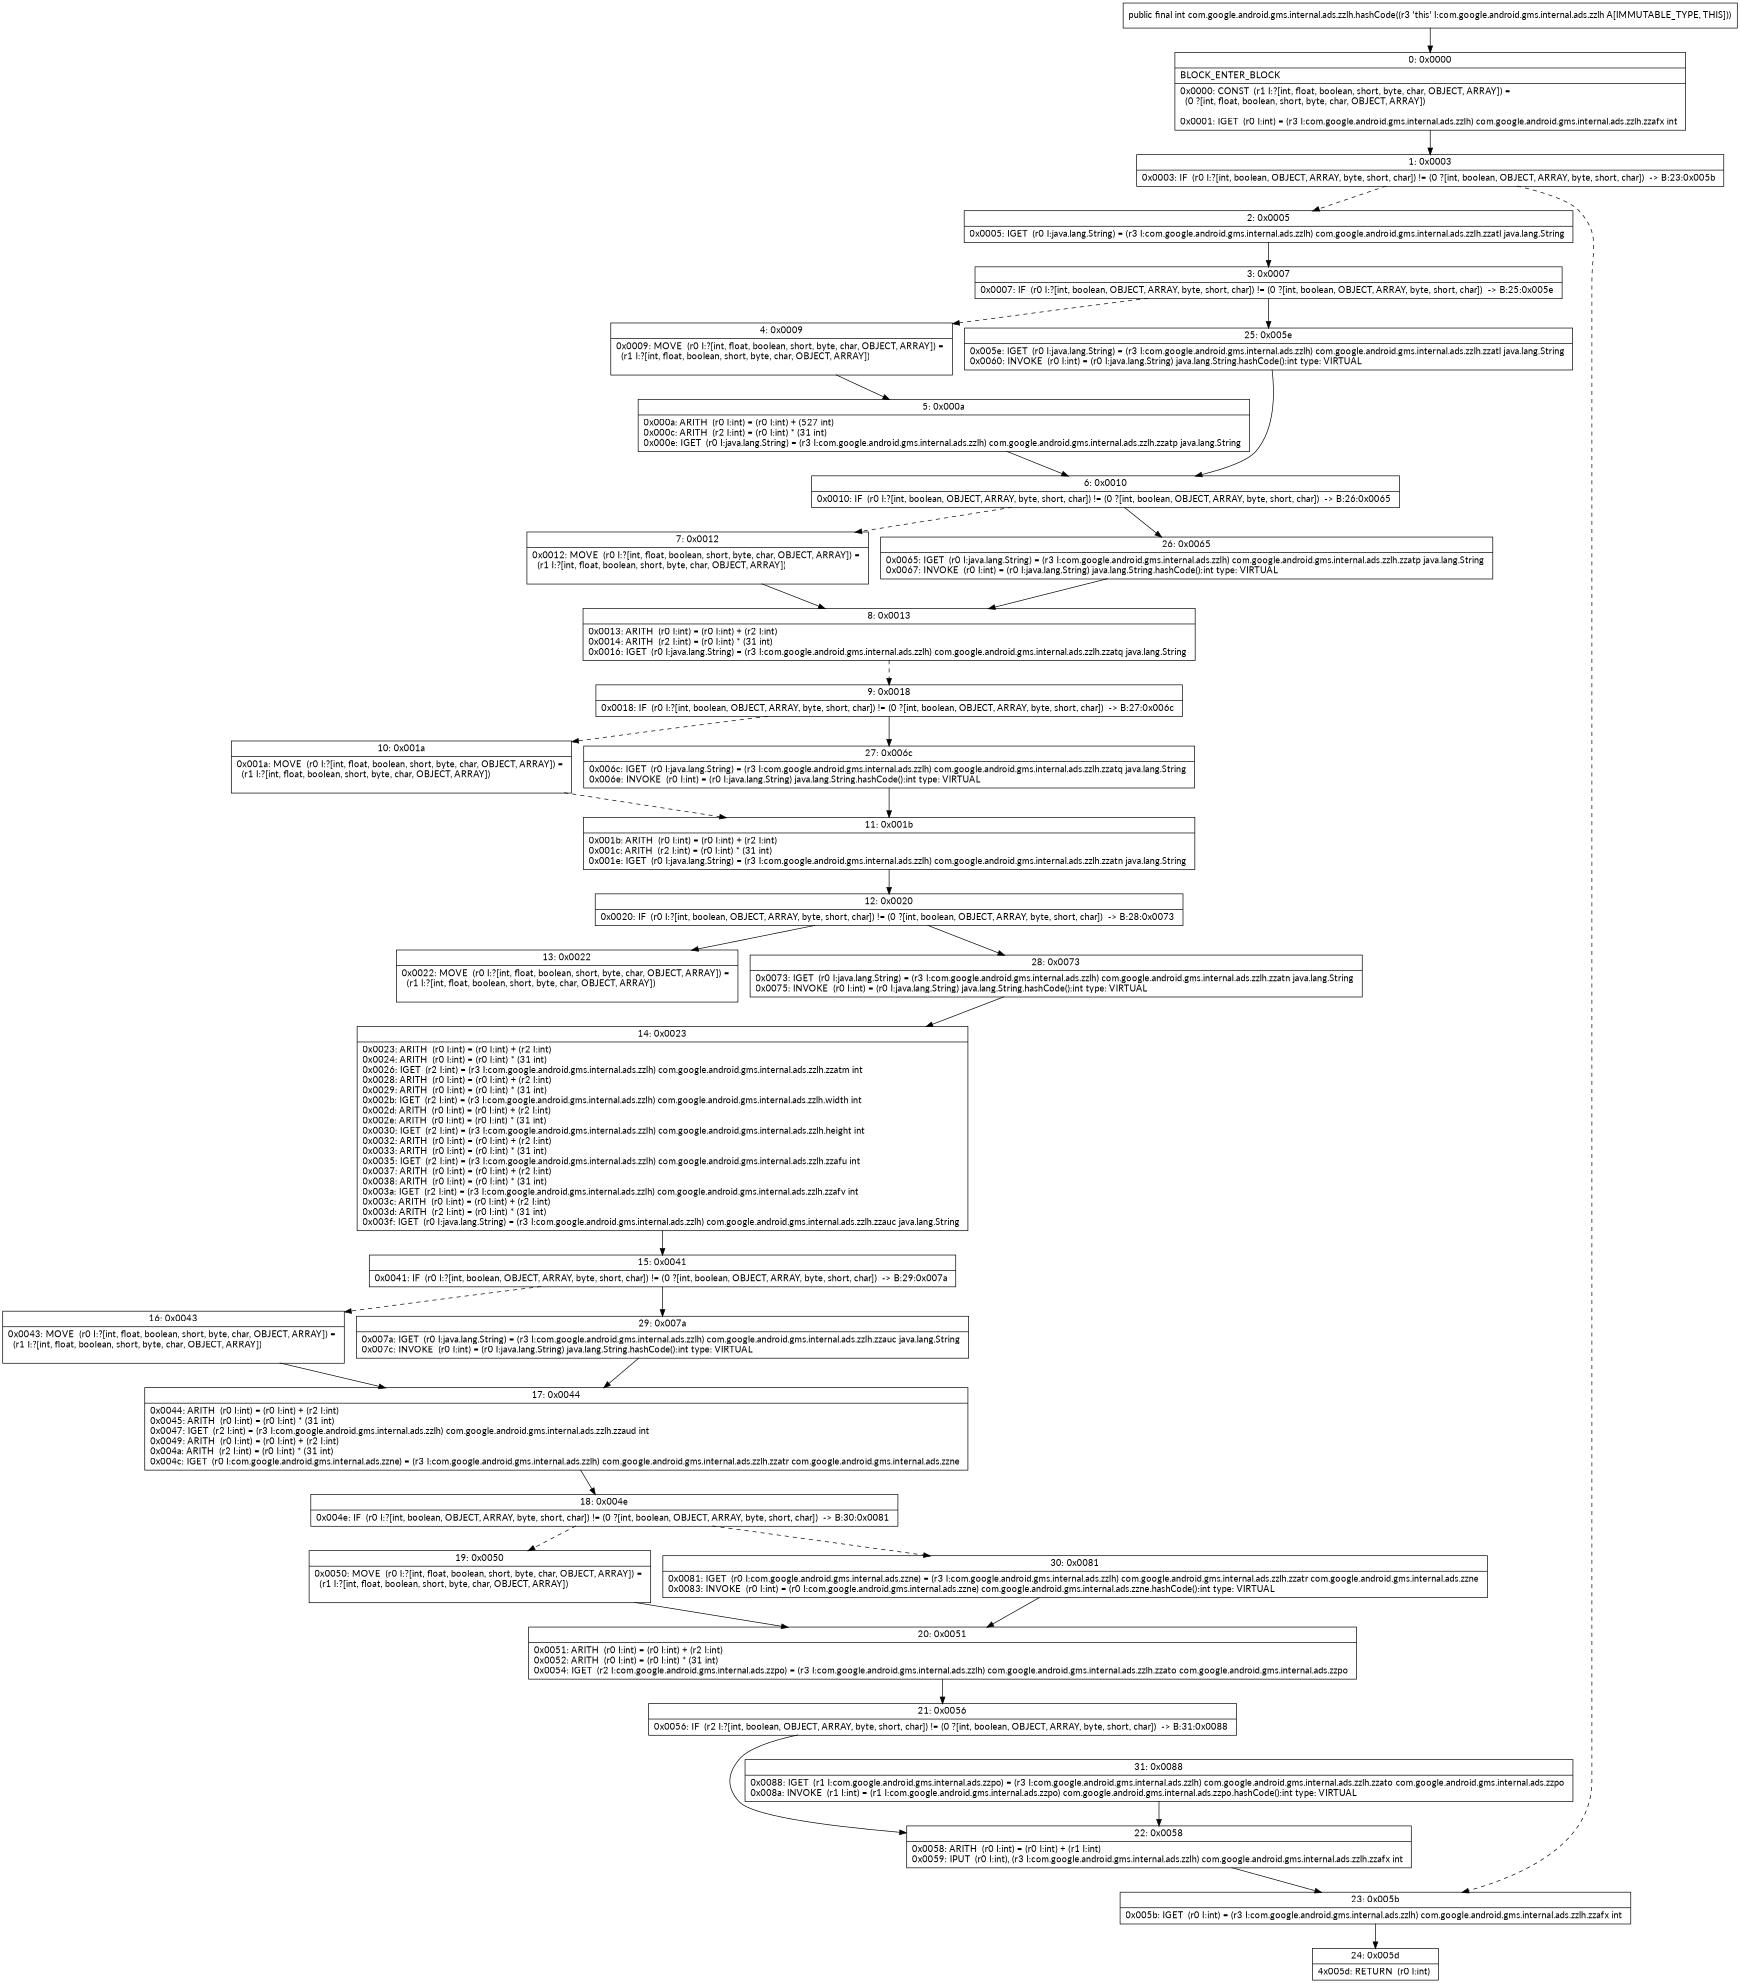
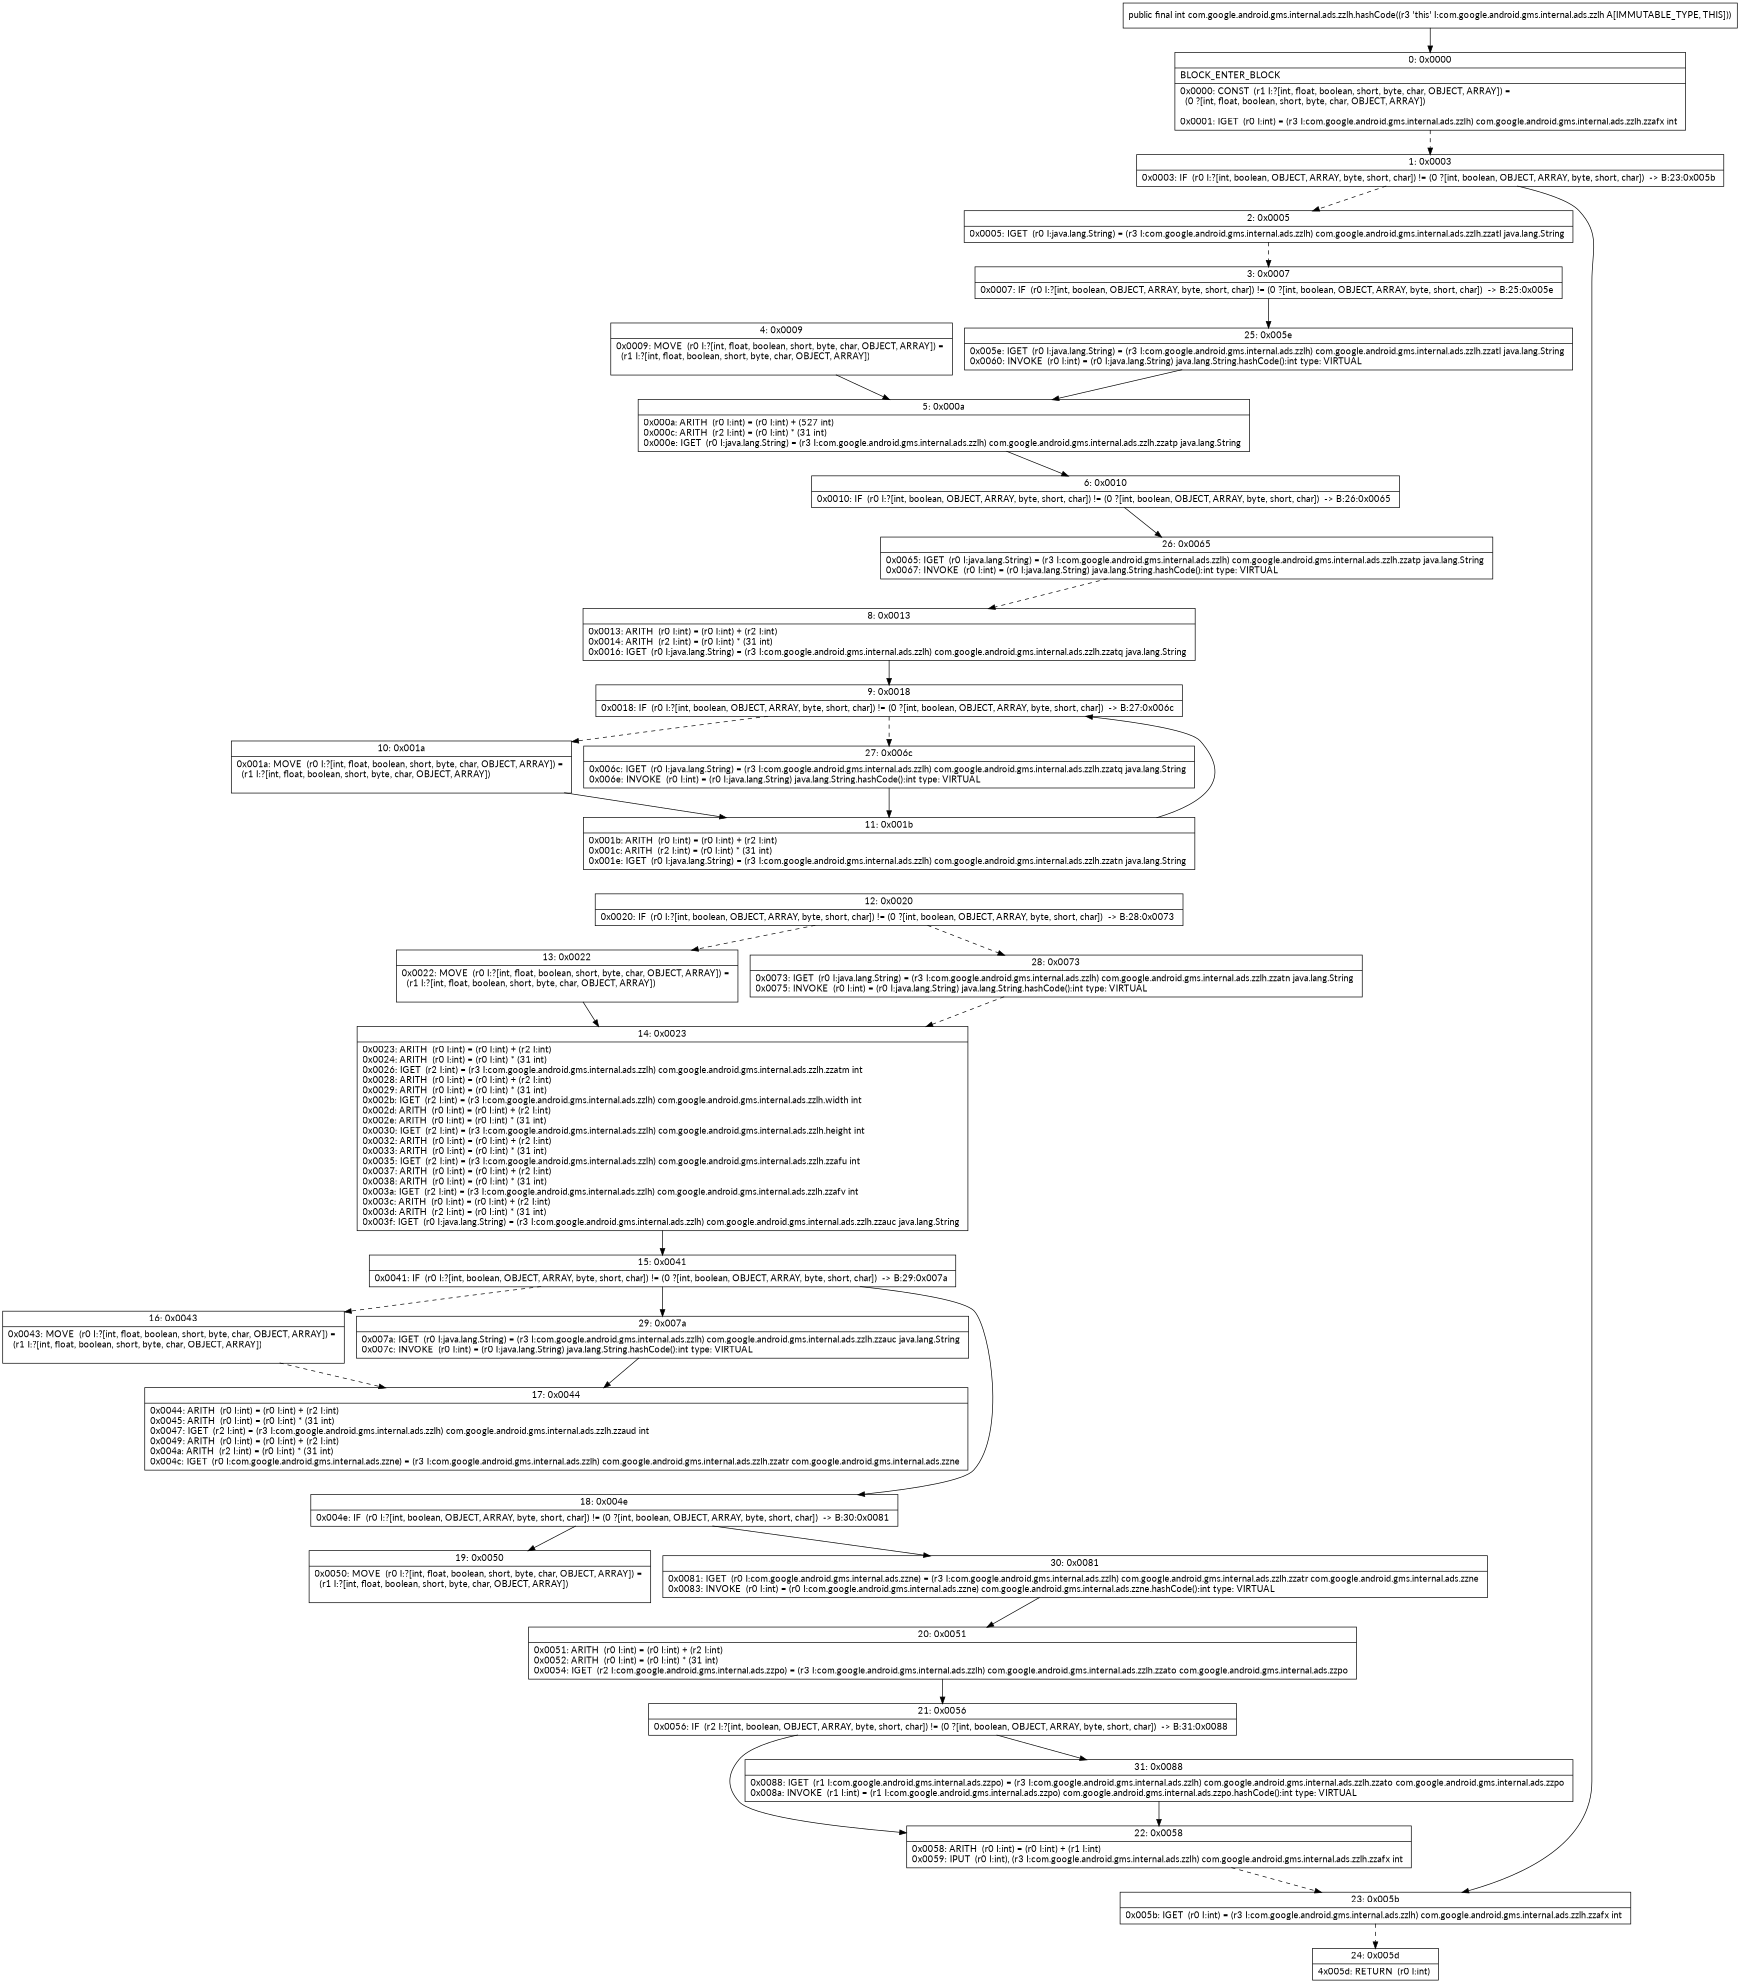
edge "0: 0x0000" -> "1: 0x0003": style solid -> dashed
edge "2: 0x0005" -> "3: 0x0007": style solid -> dashed
edge "3: 0x0007" -> "4: 0x0009": removed
edge "25: 0x005e" -> "6: 0x0010": now "25: 0x005e" -> "5: 0x000a"
node "7: 0x0012": removed
edge "26: 0x0065" -> "8: 0x0013": style solid -> dashed
edge "8: 0x0013" -> "9: 0x0018": style dashed -> solid
edge "9: 0x0018" -> "27: 0x006c": style solid -> dashed
edge "10: 0x001a" -> "11: 0x001b": style dashed -> solid
edge "11: 0x001b" -> "12: 0x0020": now "11: 0x001b" -> "9: 0x0018"
edge "12: 0x0020" -> "13: 0x0022": style solid -> dashed
edge "12: 0x0020" -> "28: 0x0073": style solid -> dashed
edge "28: 0x0073" -> "14: 0x0023": style solid -> dashed
edge "13: 0x0022" -> "14: 0x0023": added
edge "1: 0x0003" -> "23: 0x005b": style dashed -> solid
edge "16: 0x0043" -> "17: 0x0044": style solid -> dashed
edge "17: 0x0044" -> "18: 0x004e": now "15: 0x0041" -> "18: 0x004e"
edge "18: 0x004e" -> "19: 0x0050": style dashed -> solid
edge "18: 0x004e" -> "30: 0x0081": style dashed -> solid
edge "19: 0x0050" -> "20: 0x0051": removed
edge "21: 0x0056" -> "31: 0x0088": added
edge "22: 0x0058" -> "23: 0x005b": style solid -> dashed
edge "23: 0x005b" -> "24: 0x005d": style solid -> dashed
